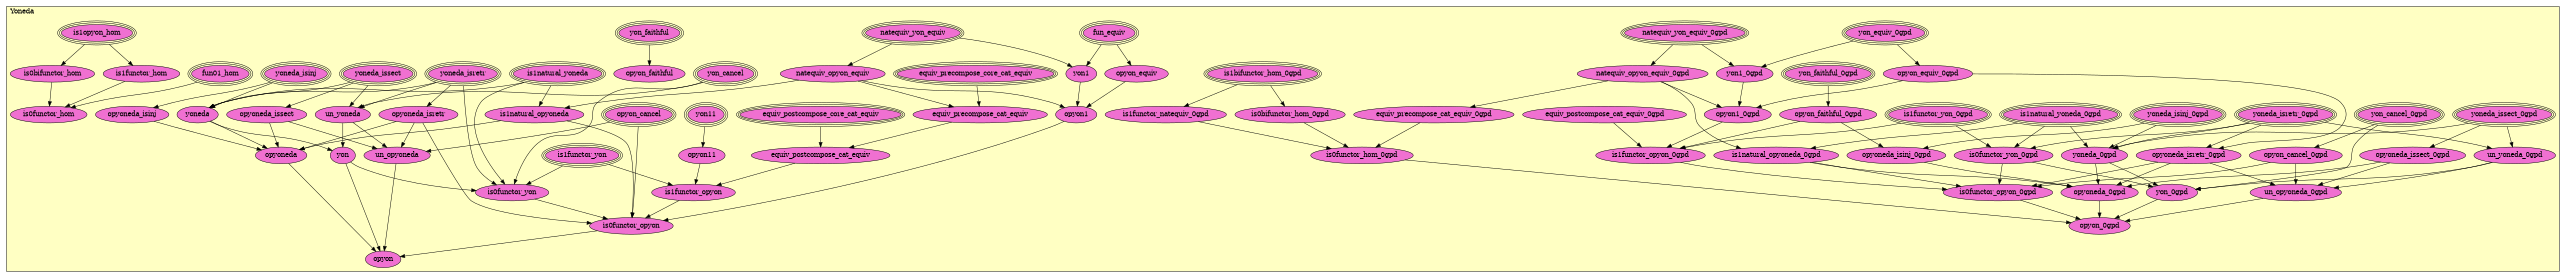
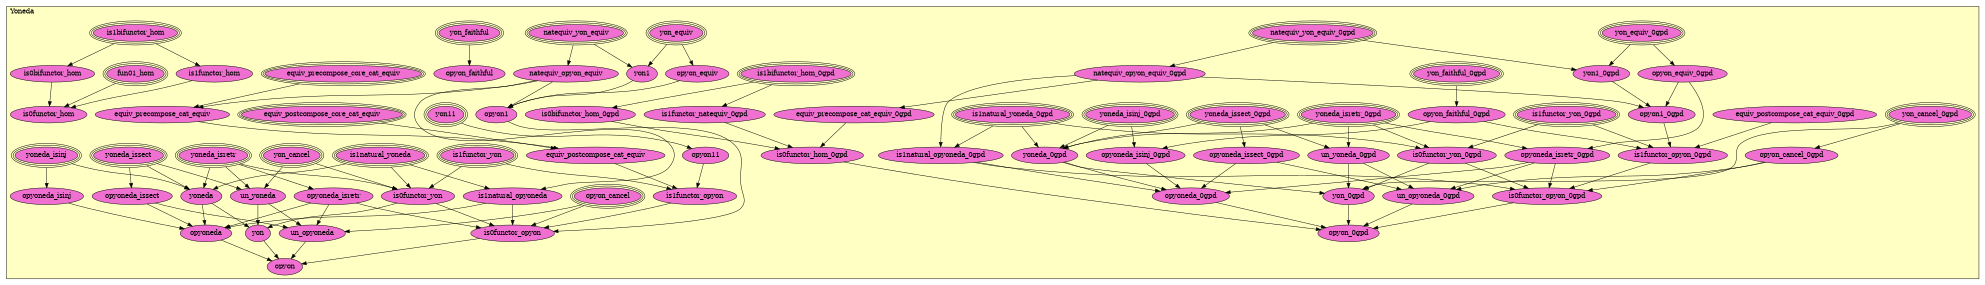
node "is1opyon_hom": label "is1opyon_hom" -> "is1bifunctor_hom"
node "fun_equiv": label "fun_equiv" -> "yon_equiv"
edge "yon" -> "is0functor_yon": reversed
